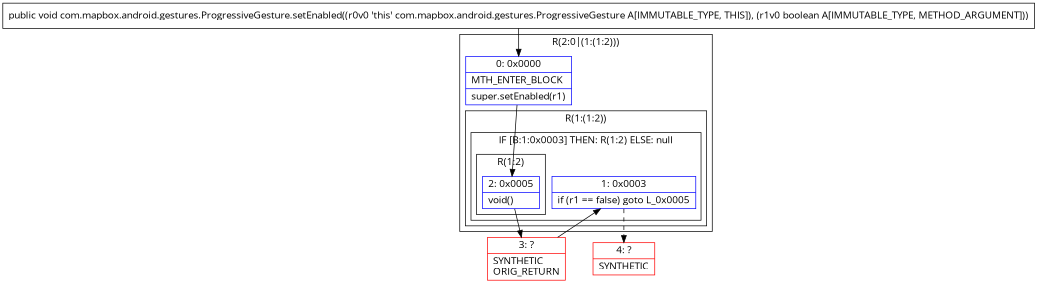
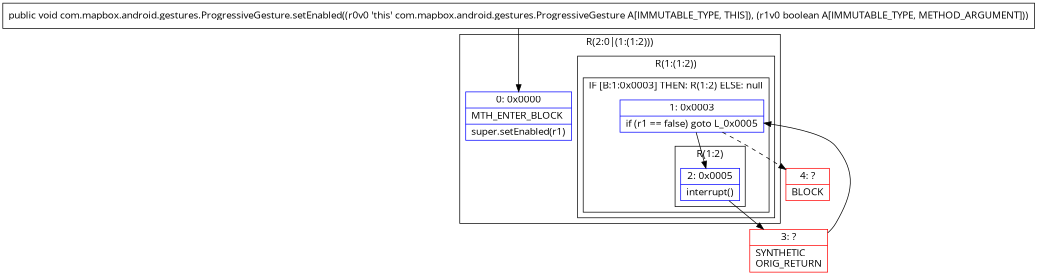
edge "0: 0x0000" -> "2: 0x0005": now "1: 0x0003" -> "2: 0x0005"
node "2: 0x0005": text "void()" -> "interrupt()"
node "4: ?": text "SYNTHETIC" -> "BLOCK"
